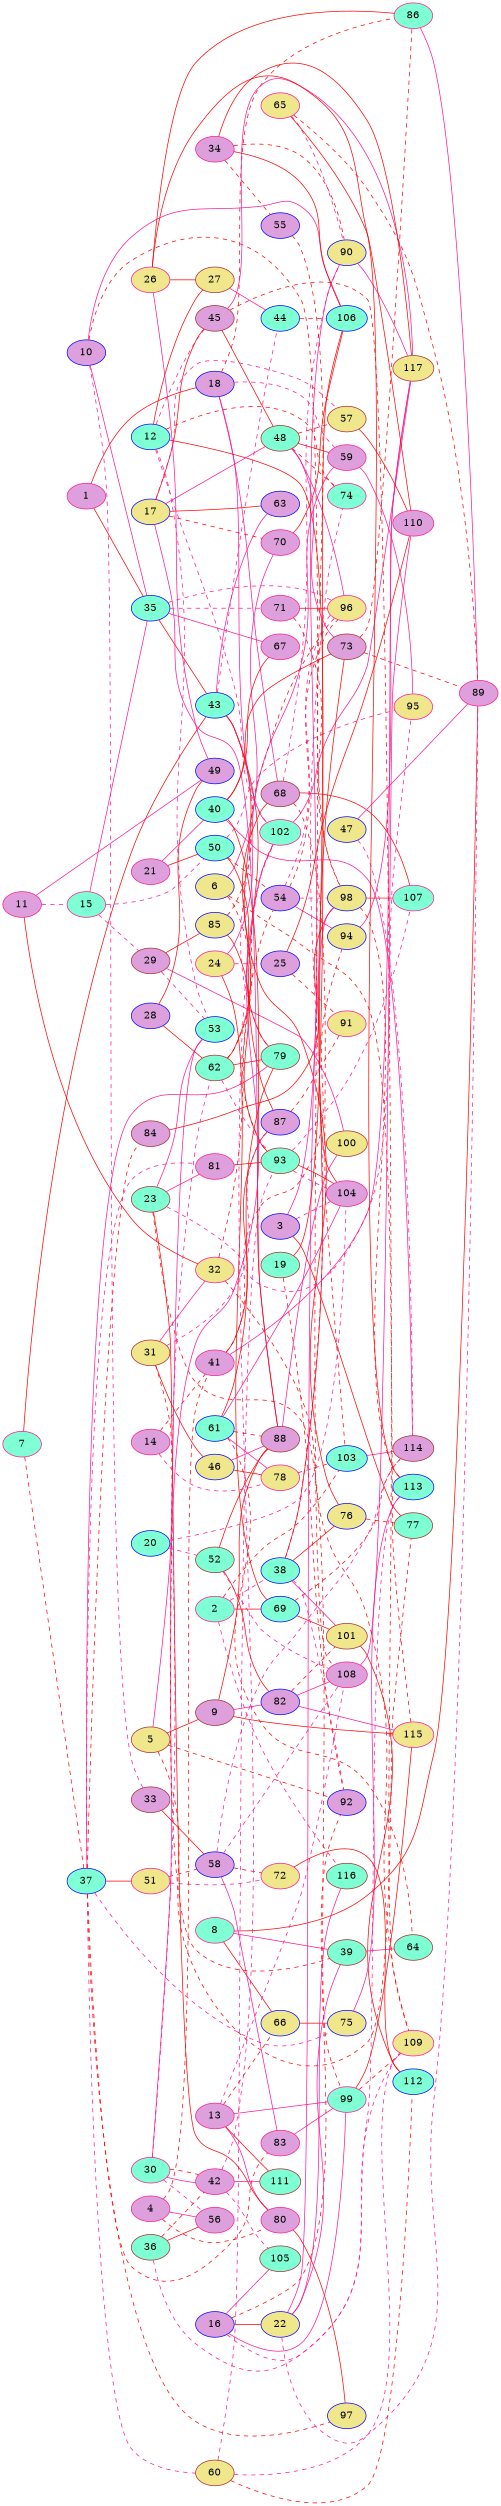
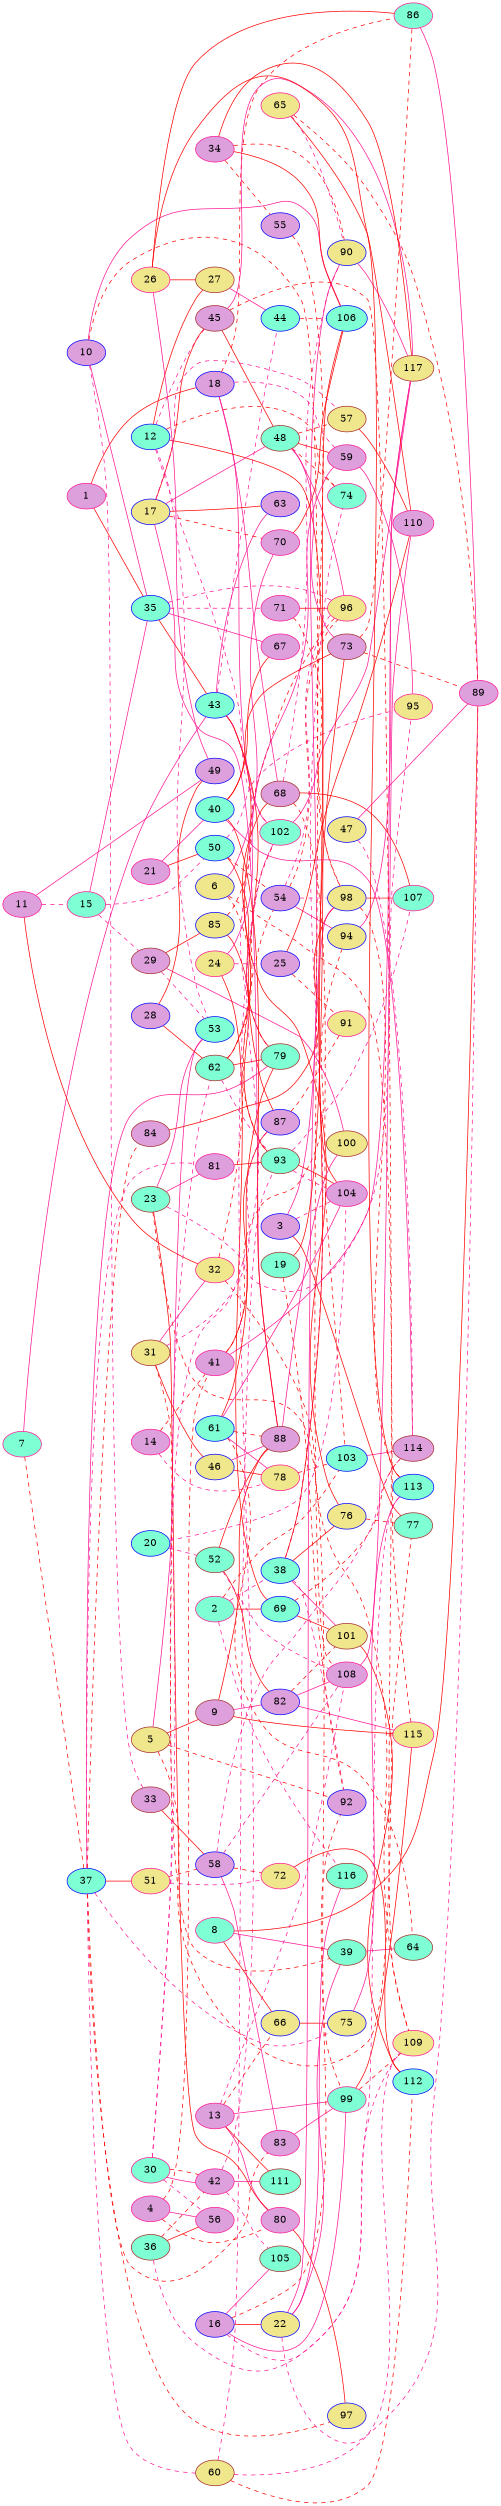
edge "43" -- "7": color red -> deeppink
edge "102" -- "30": style solid -> dashed
